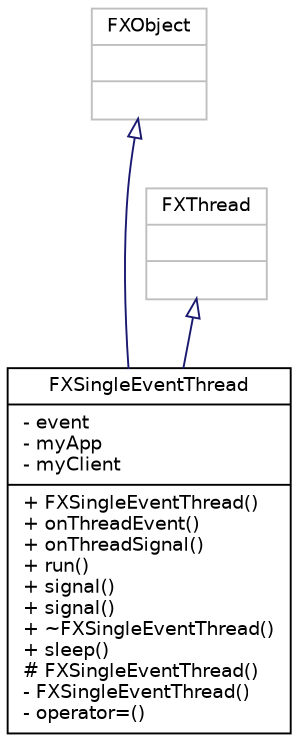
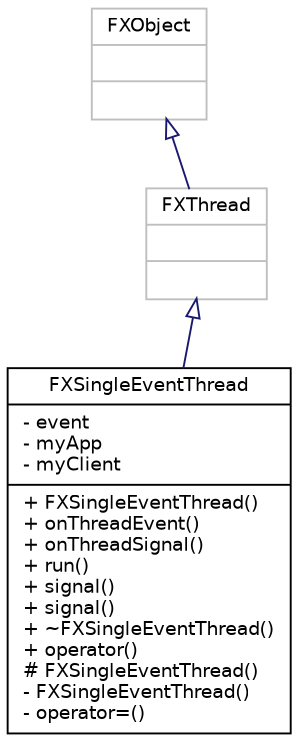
edge "FXSingleEventThread" -> "FXObject": now "FXThread" -> "FXObject"
node "FXSingleEventThread": text "+ sleep()" -> "+ operator()"
